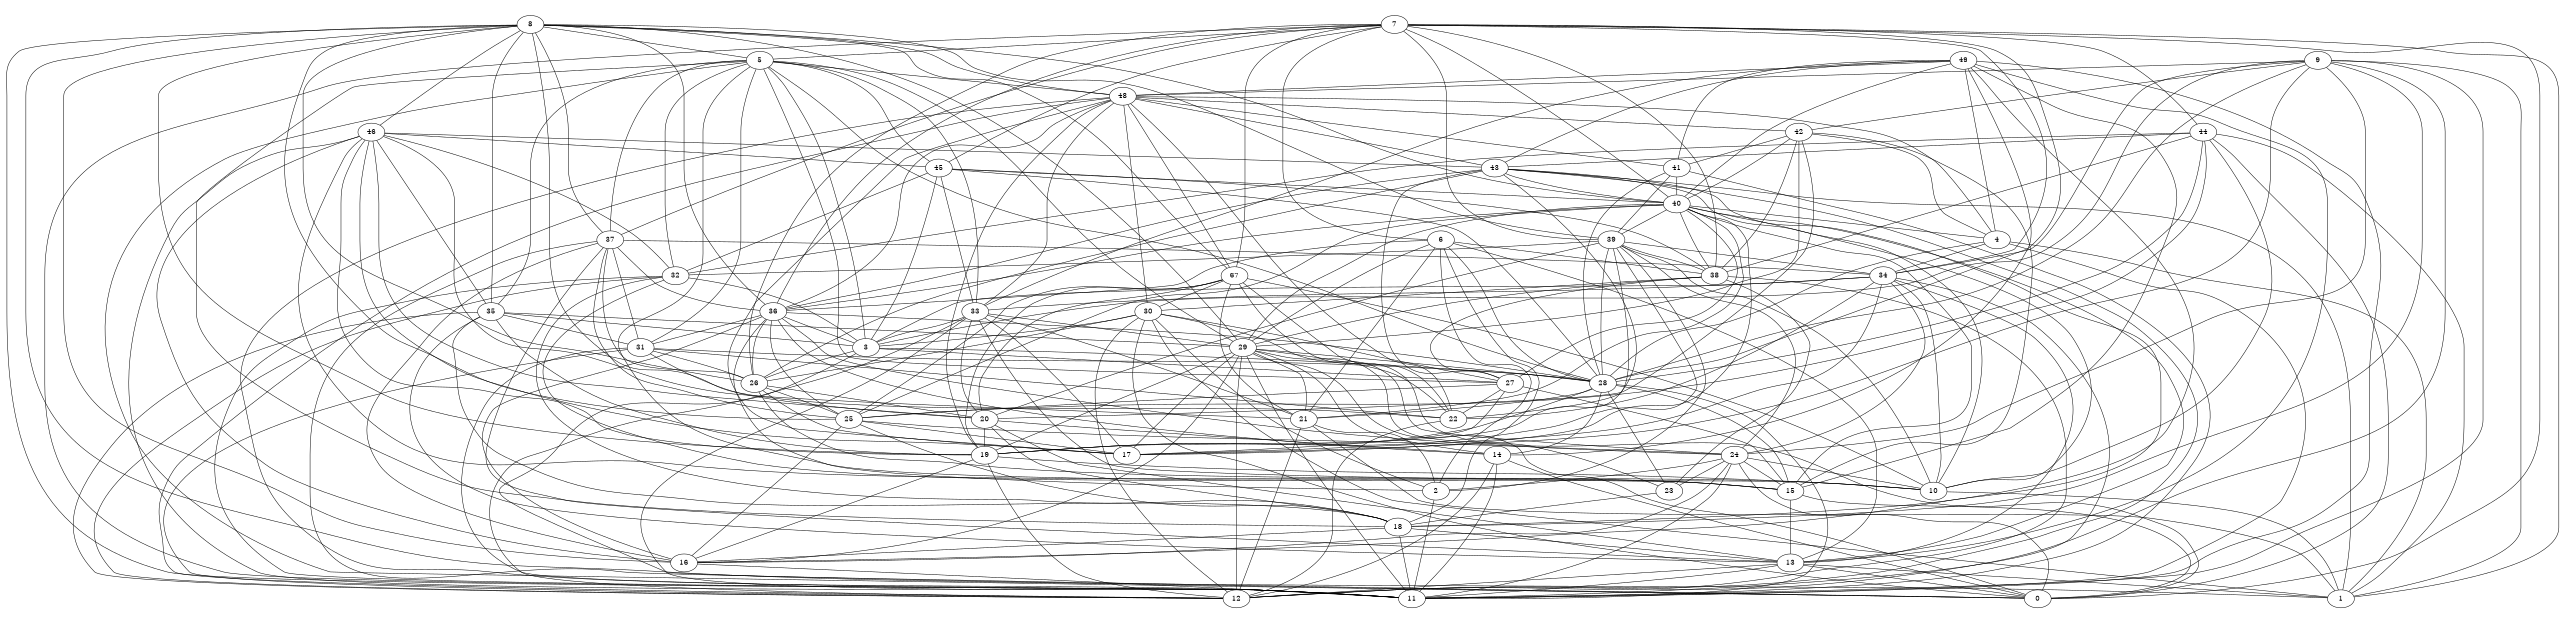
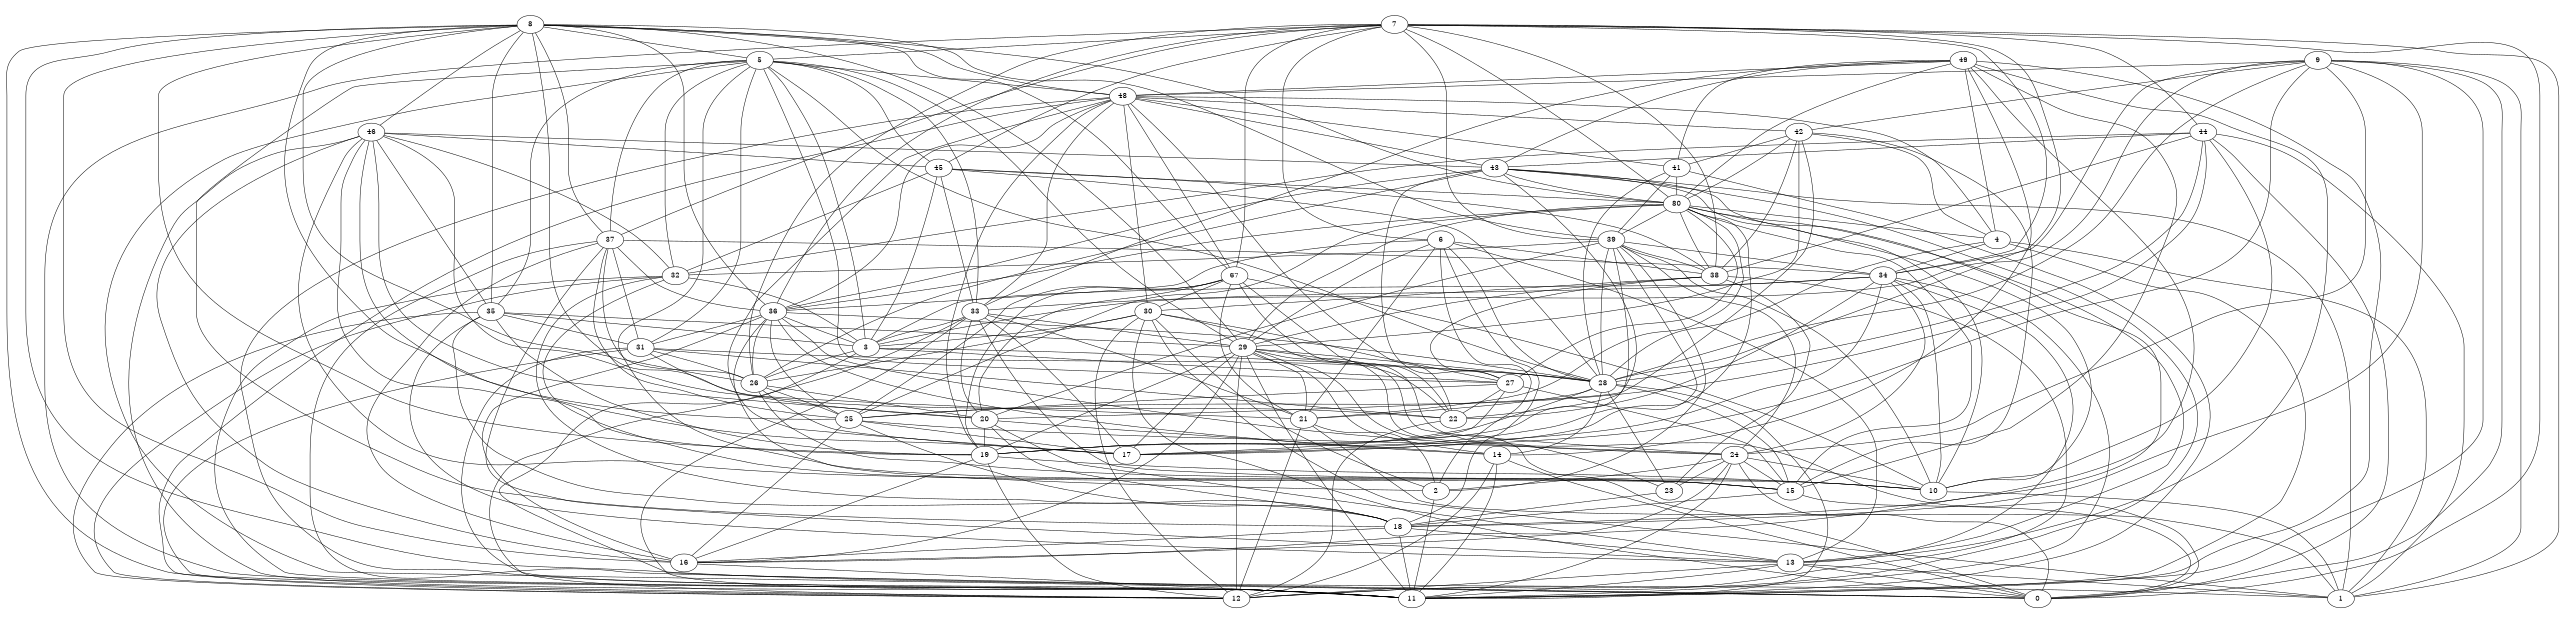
node "40": label "40" -> "80"
edge "9" -- "12": now "9" -- "0"
edge "15" -- "13": now "15" -- "18"
